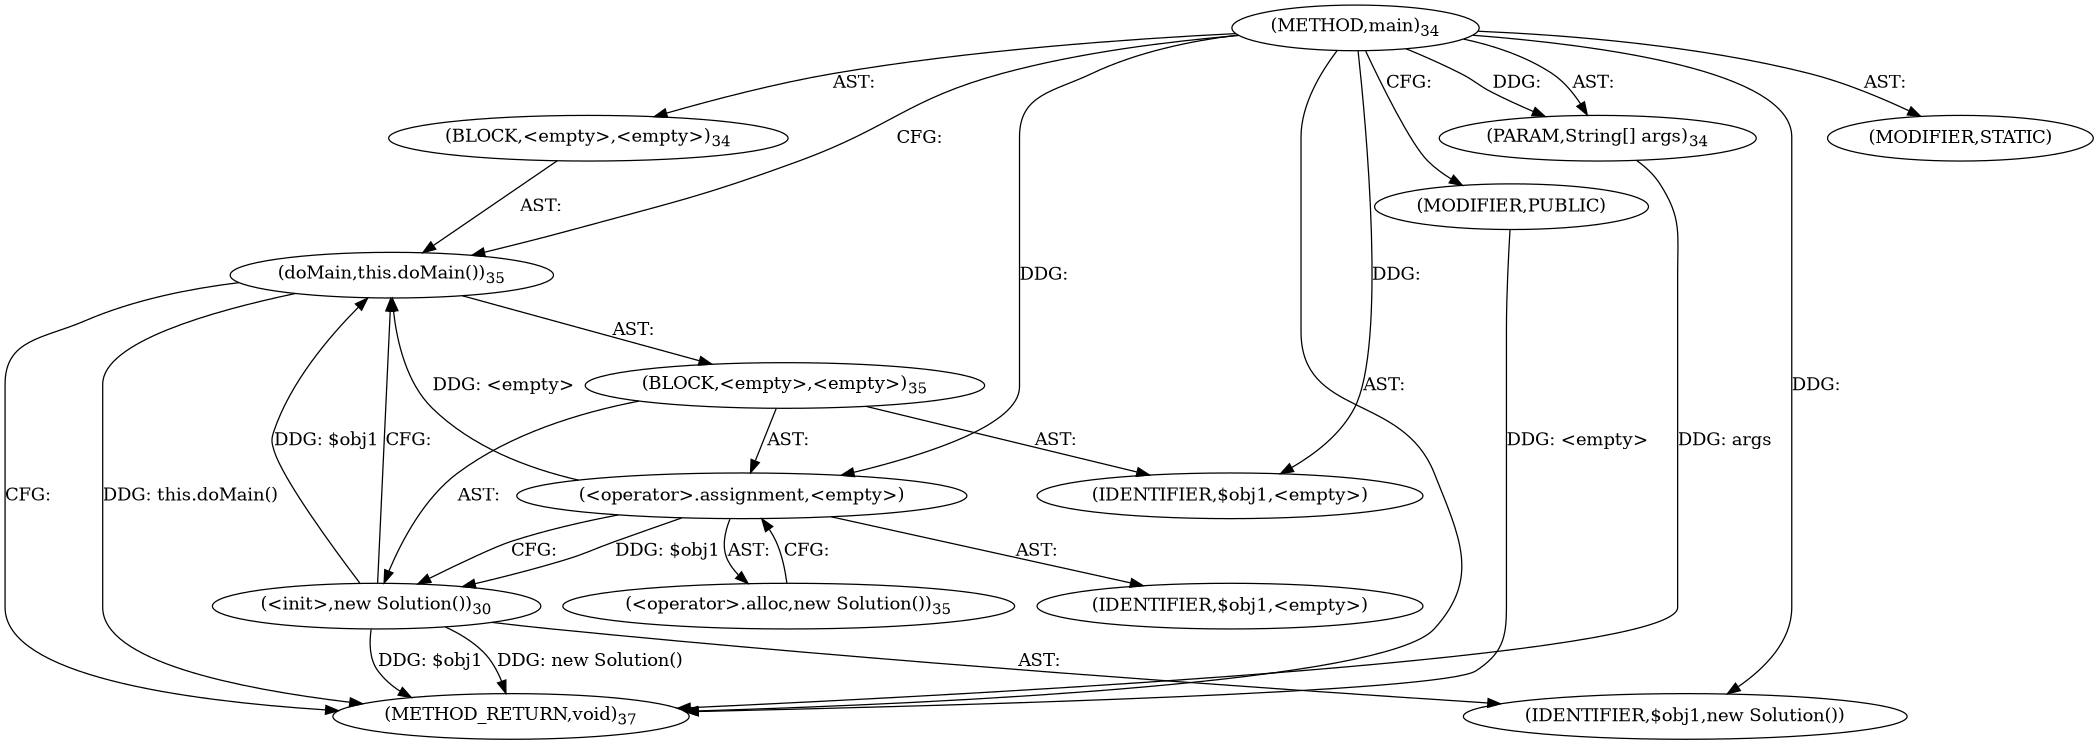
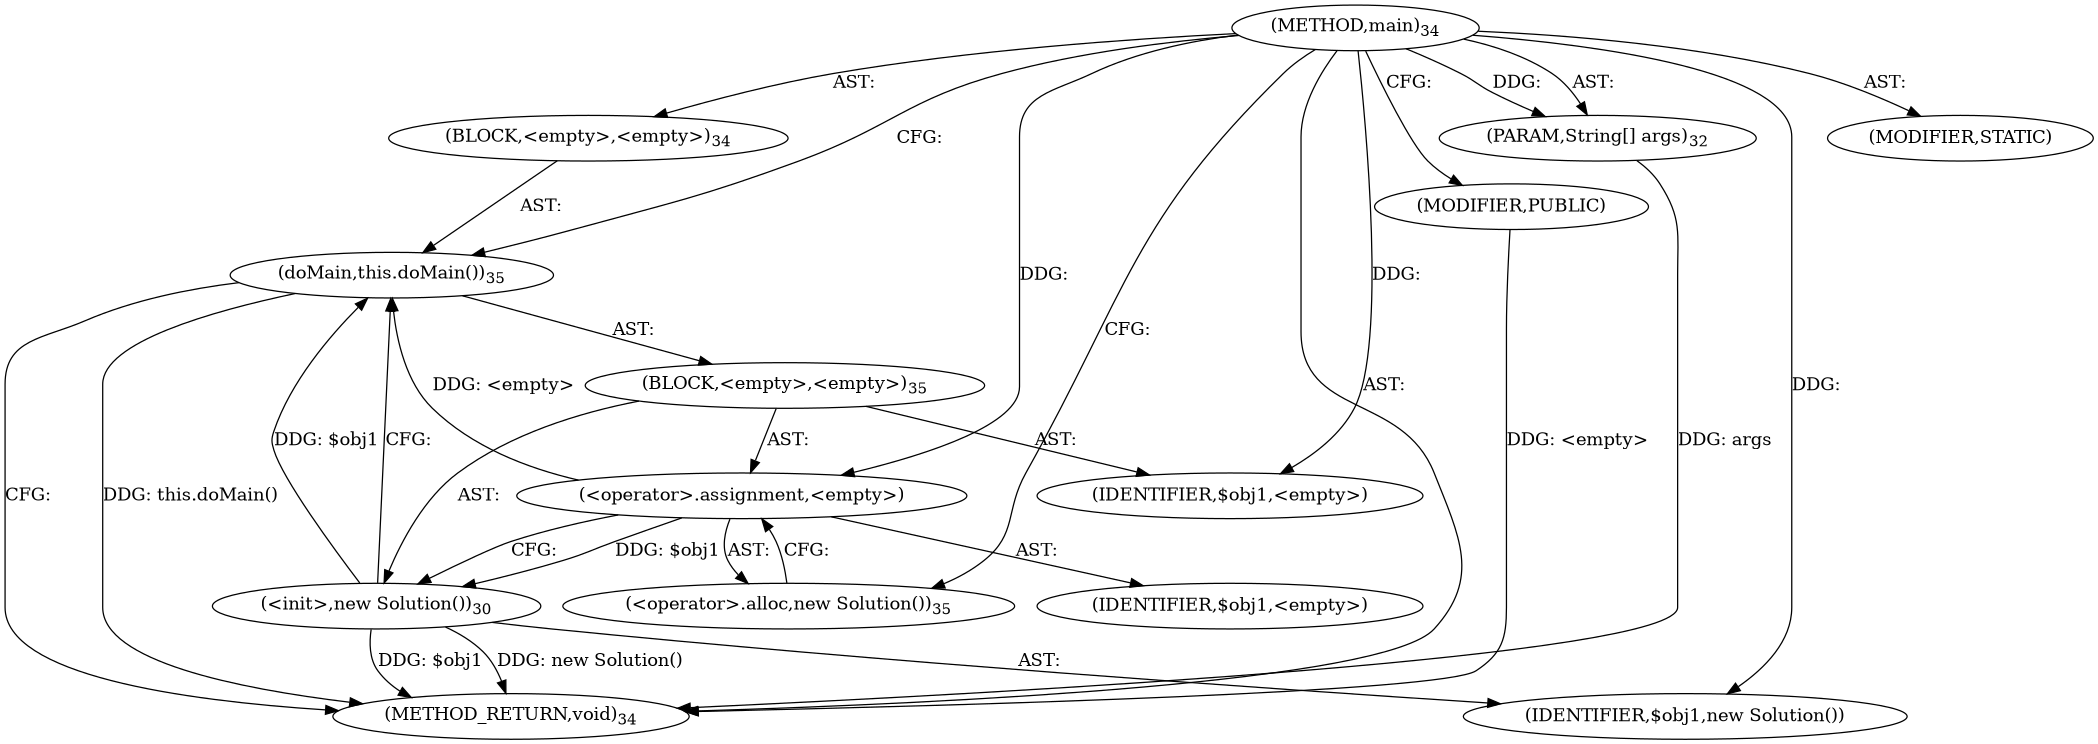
node "(PARAM,String[] args)": text "34" -> "32"
edge "(METHOD,main)" -> "(<operator>.alloc,new Solution())": added, label "CFG:"
node "(METHOD_RETURN,void)": text "37" -> "34"
